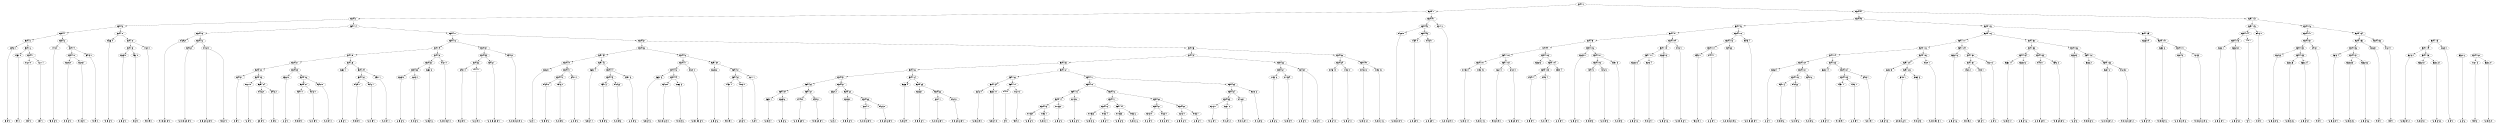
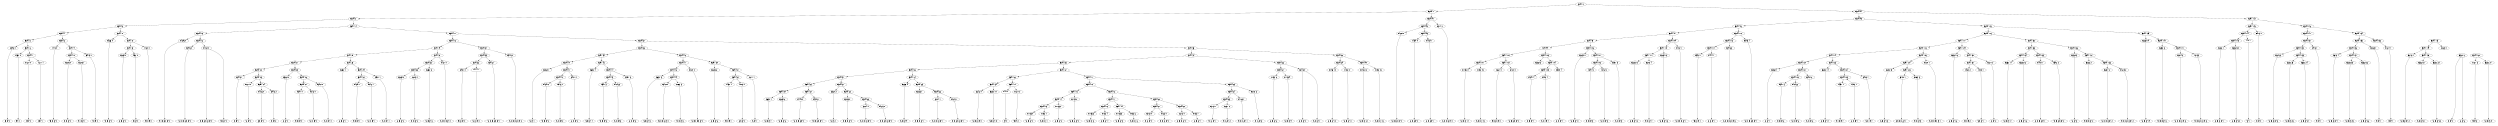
edge "L2285(0)" -> "[D  B](0)": now "L3560(6)" -> "[D  B](0)"
